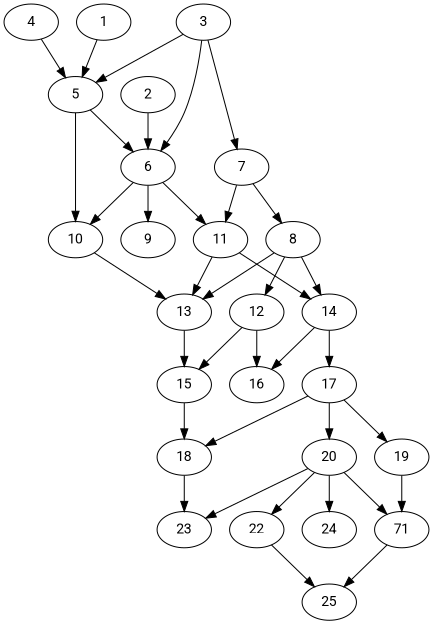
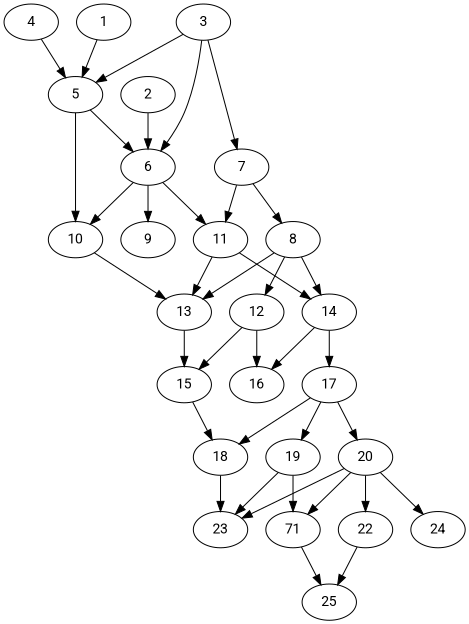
edge "19" -> "23": added
